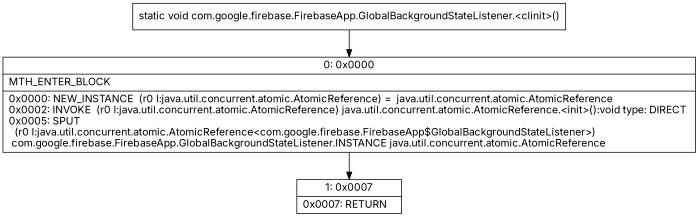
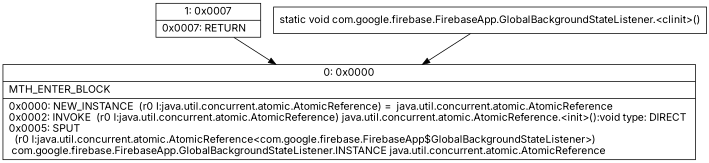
edge "0: 0x0000" -> "1: 0x0007": reversed
